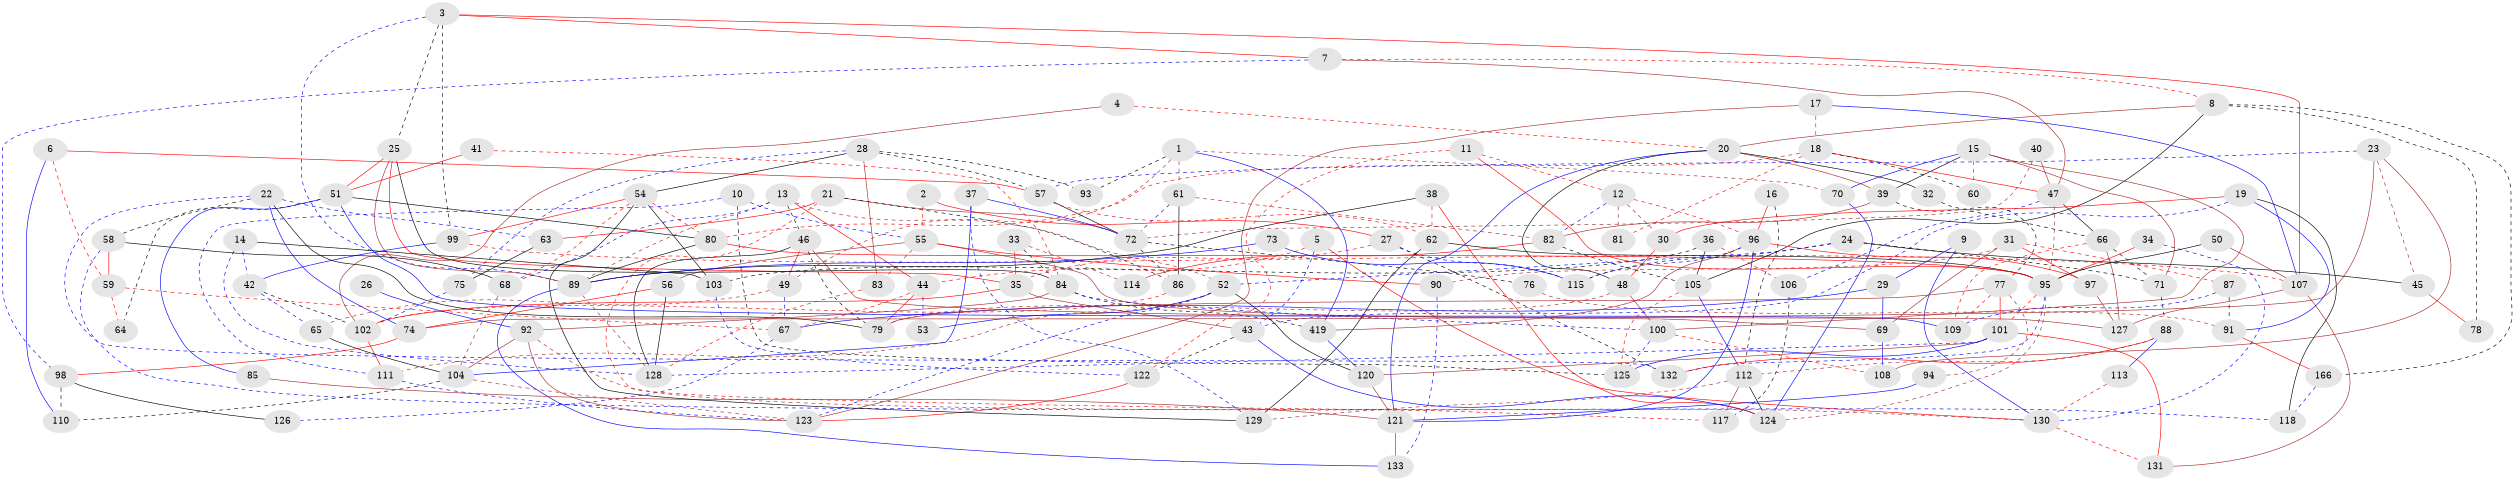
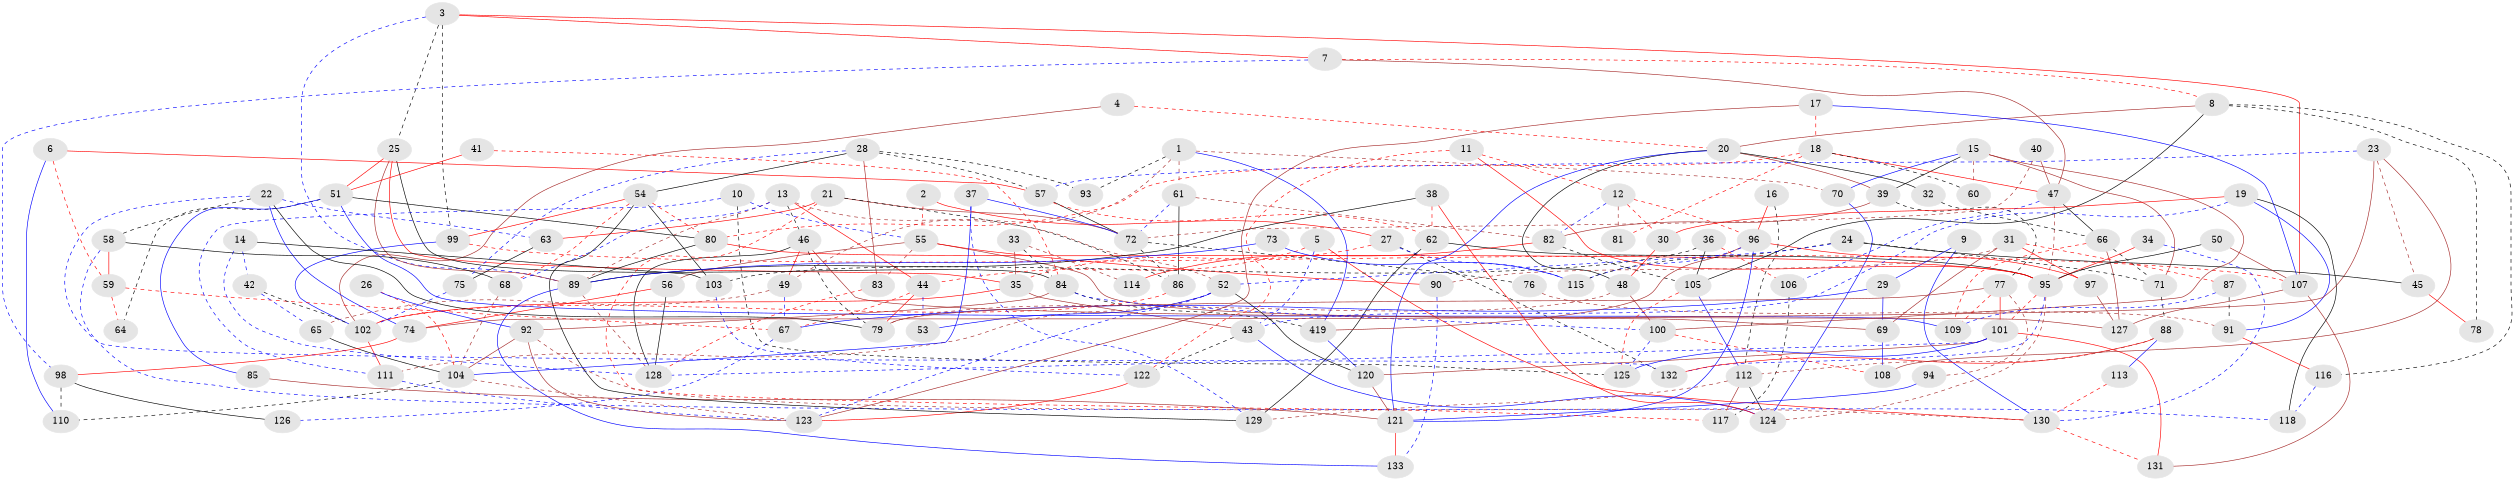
edge "99" -- "42": now "99" -- "102"
edge "26" -- "104": added
node "166": label "166" -> "116"
